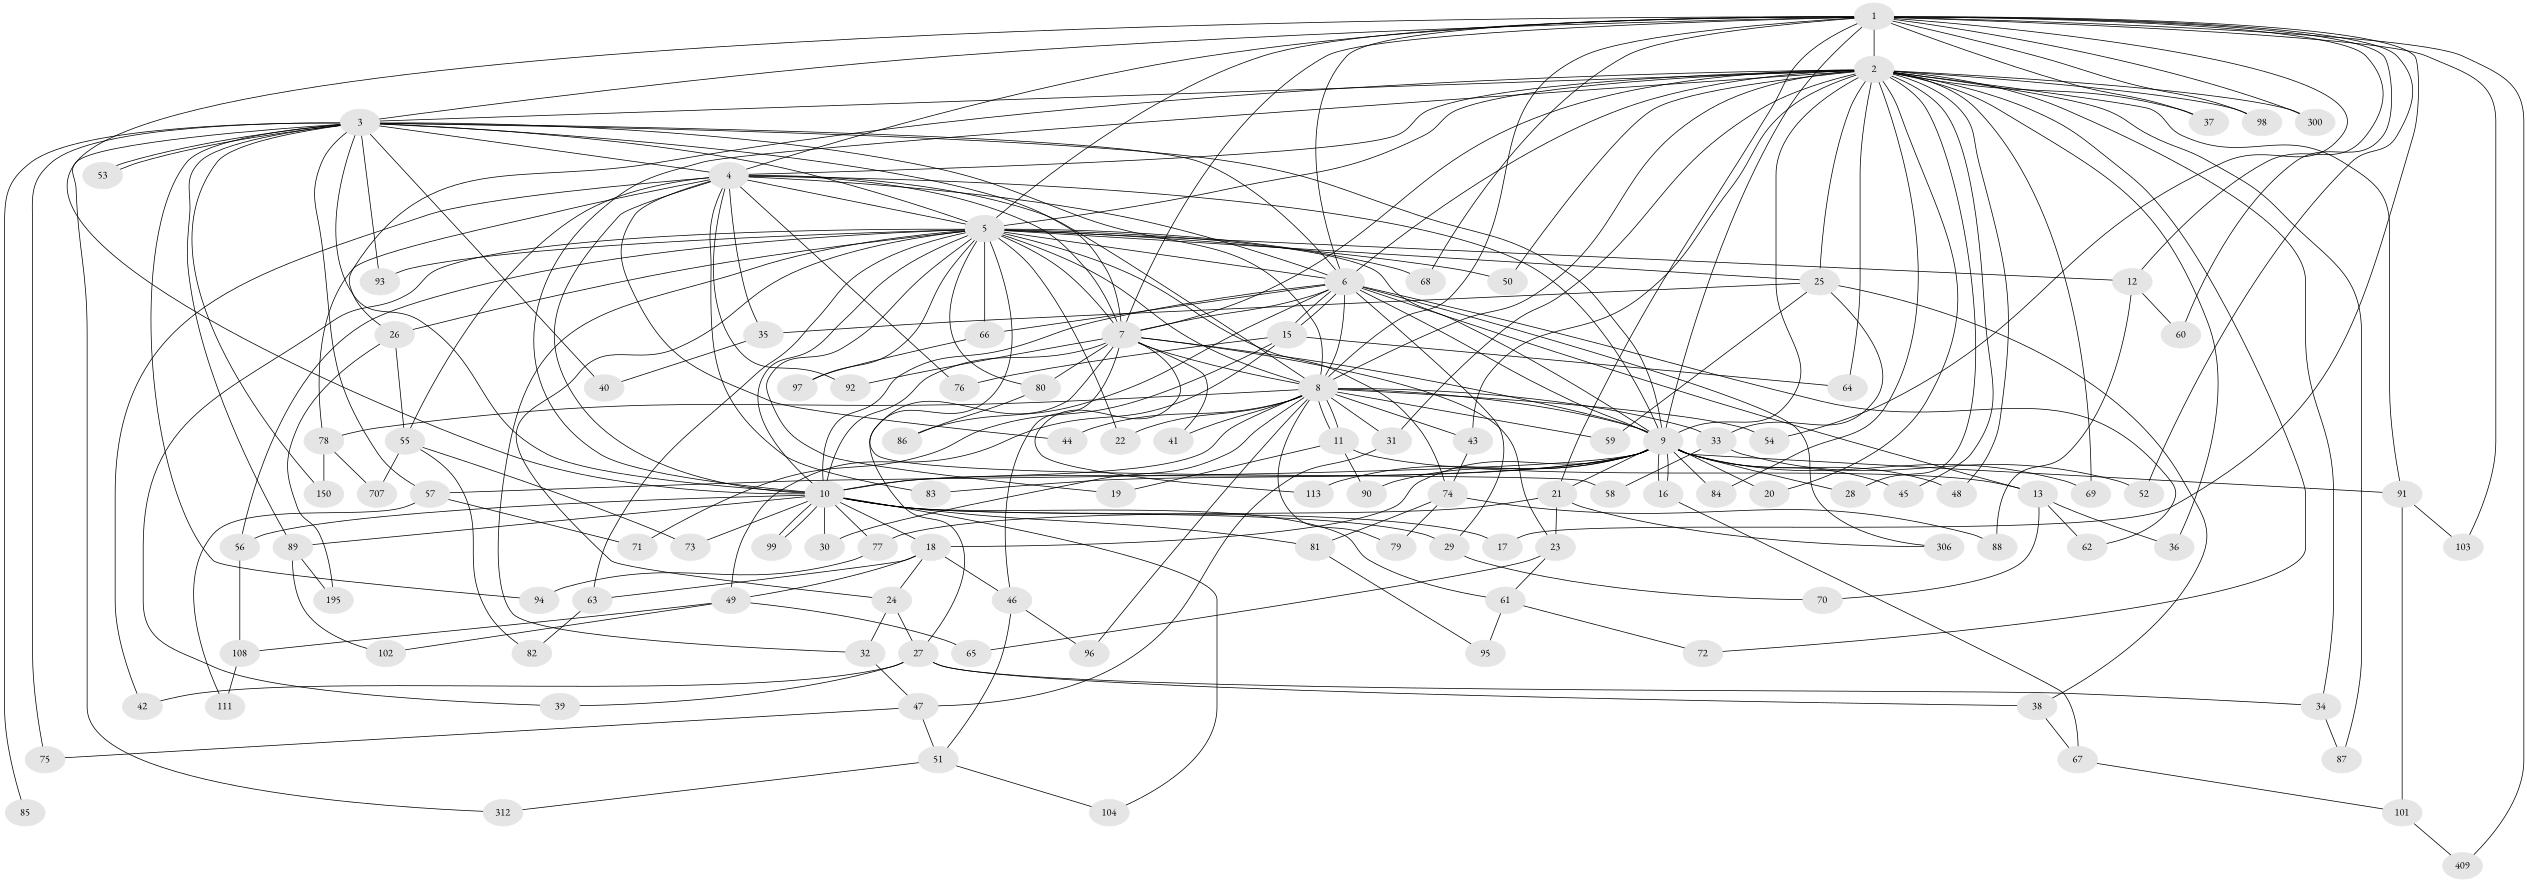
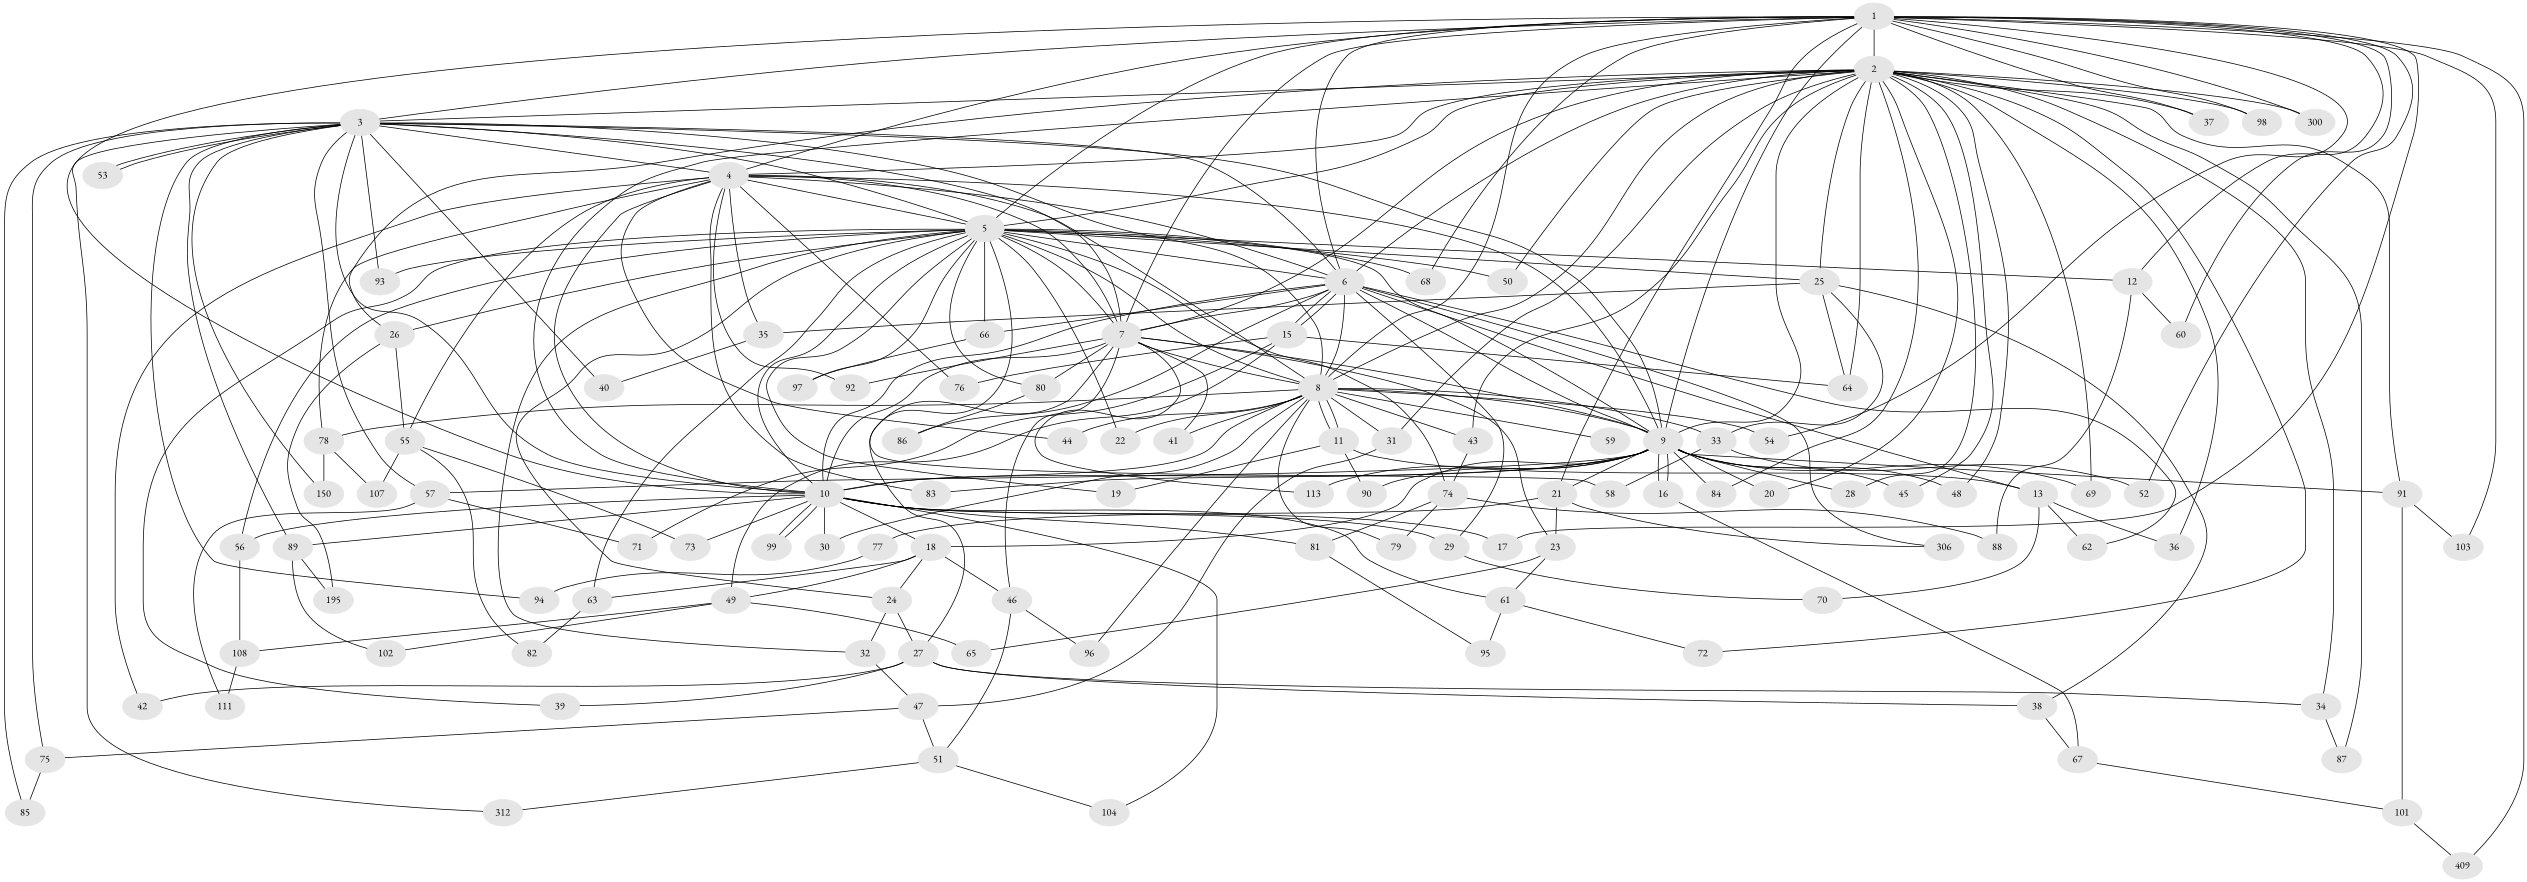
edge "25" -- "59": now "25" -- "64"
node "707": label "707" -> "107"
edge "10" -- "77": removed
edge "75" -- "85": added
